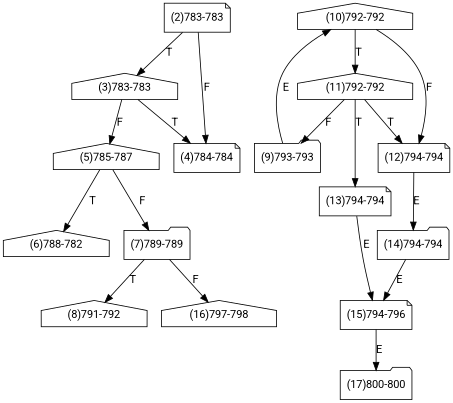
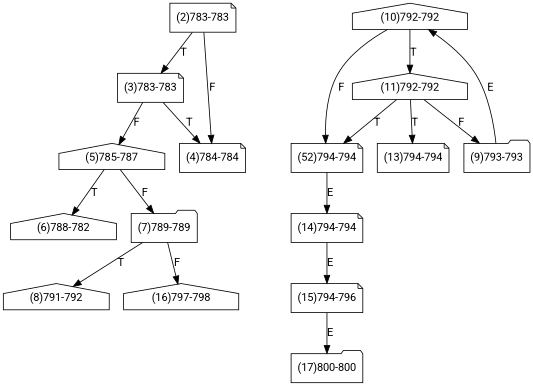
node "(3)783-783": shape house -> note
node "(12)794-794": label "(12)794-794" -> "(52)794-794"
node "(14)794-794": shape folder -> note
edge "(13)794-794" -> "(15)794-796": removed, label "E"
